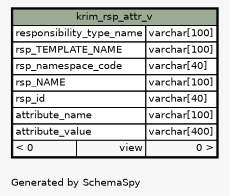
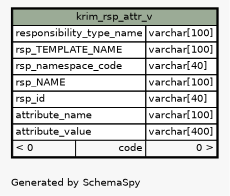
node "krim_rsp_attr_v": text "view" -> "code"
